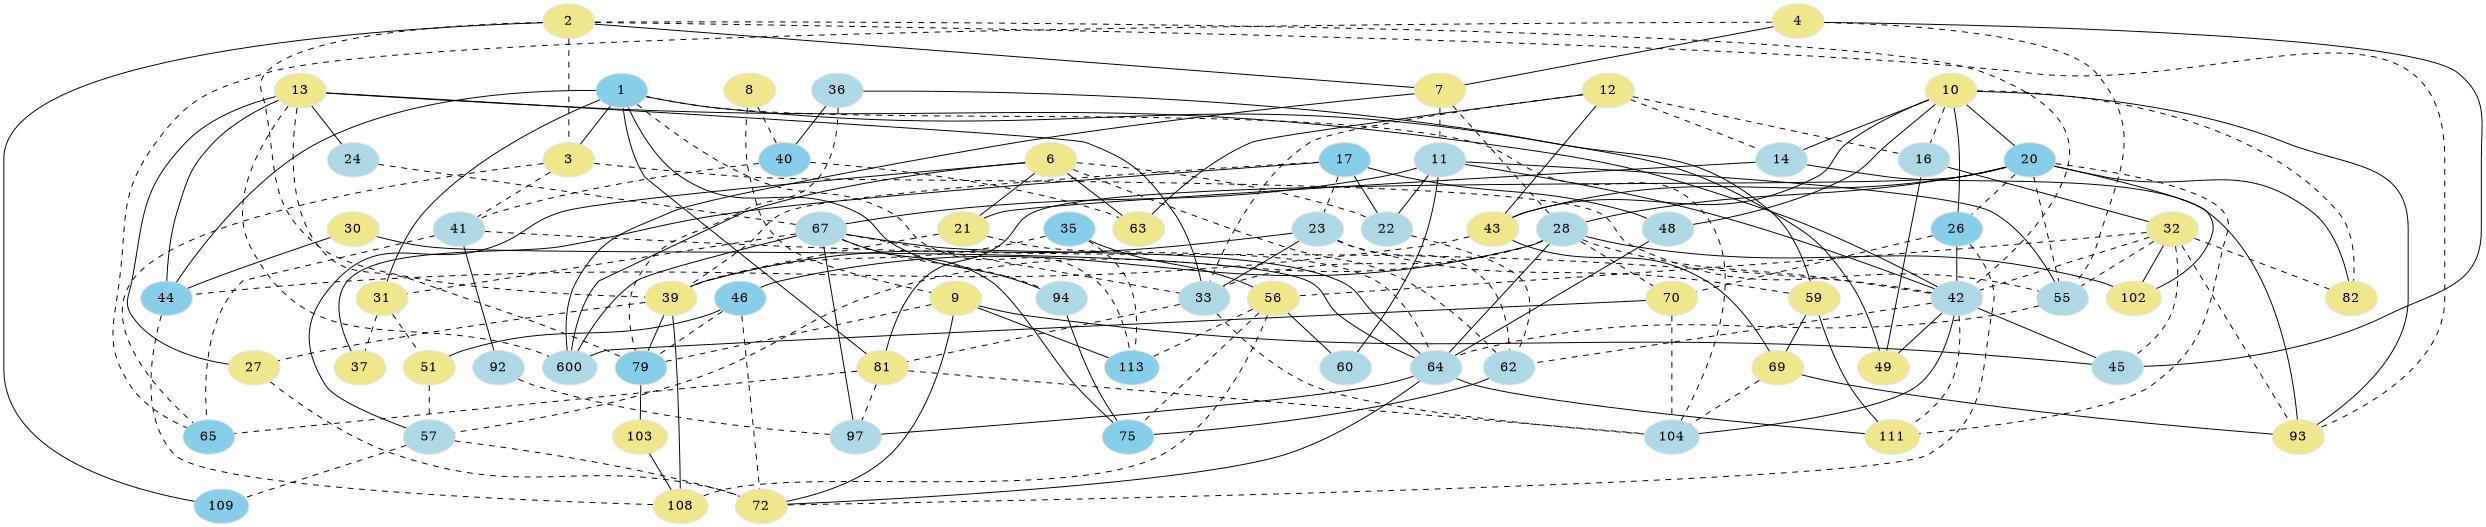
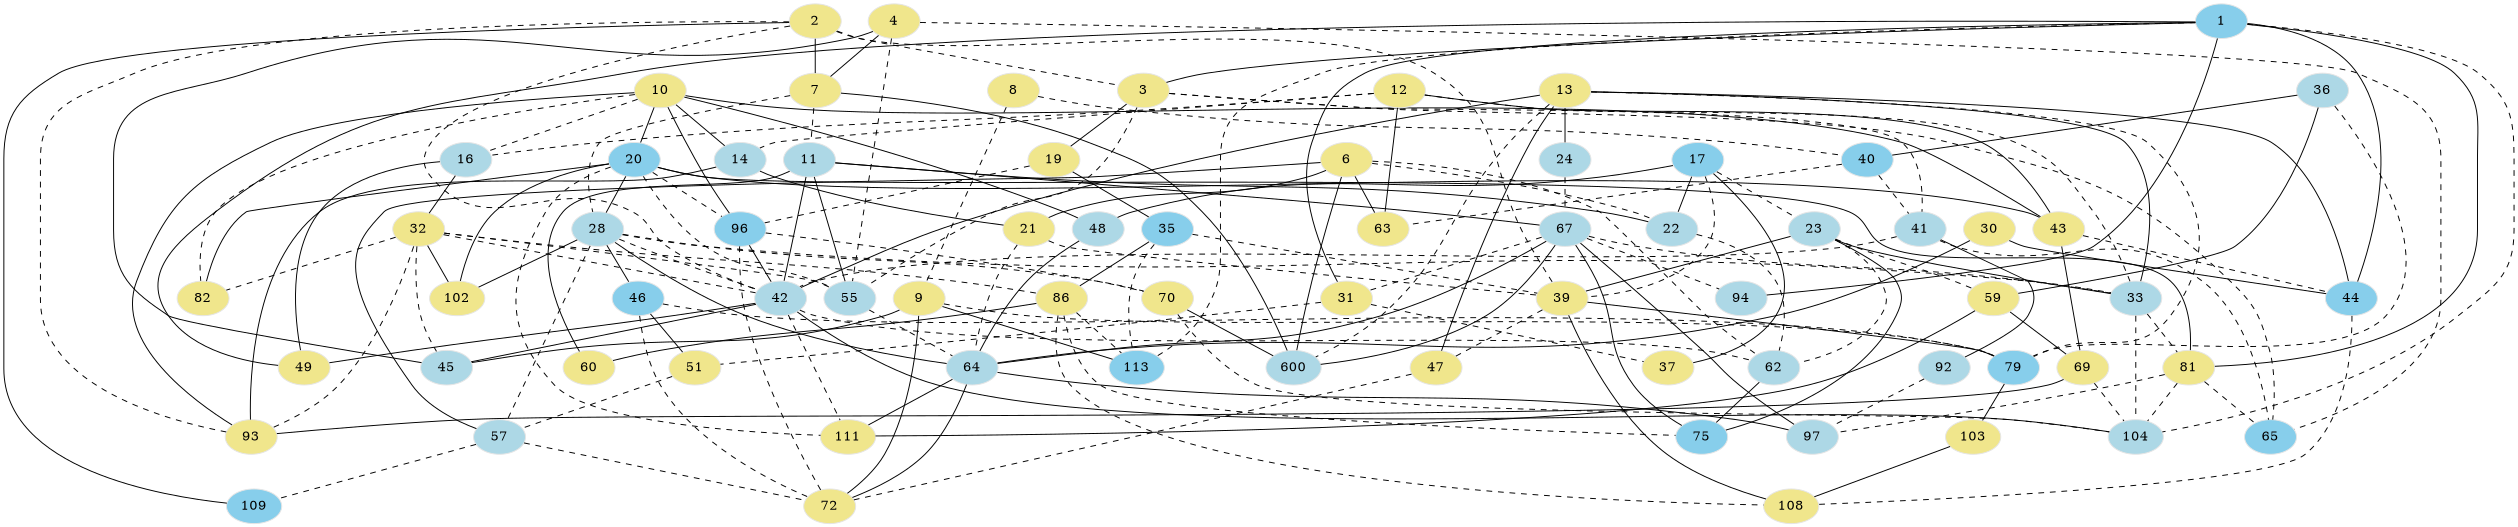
node "19": added
node "26": label "26" -> "96"
node "56": label "56" -> "86"
node "27": label "27" -> "47"
node "60": fillcolor lightblue -> khaki
edge "94" -- "75": now "23" -- "75"
